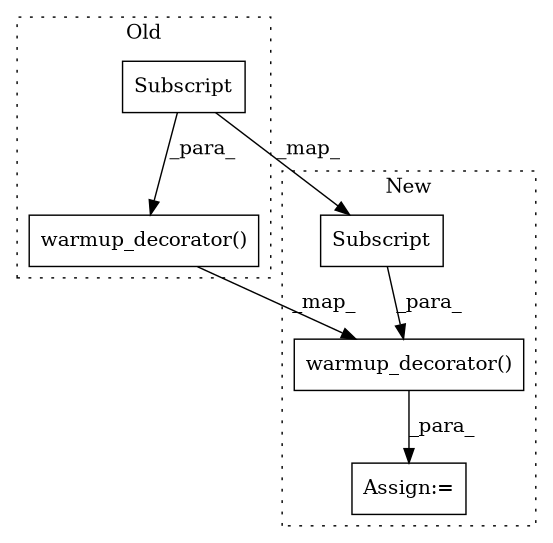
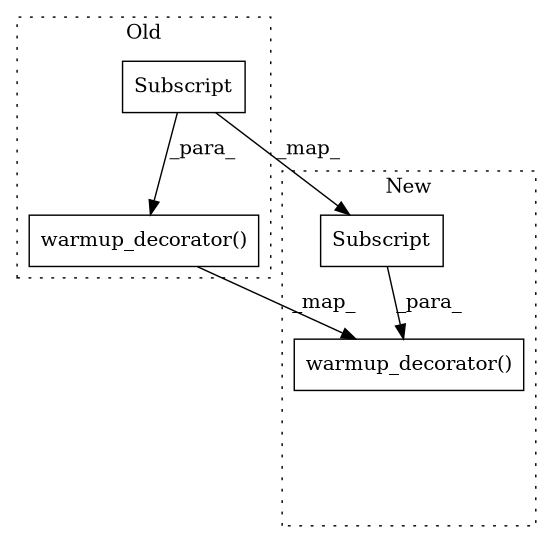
node "Assign:=": removed
